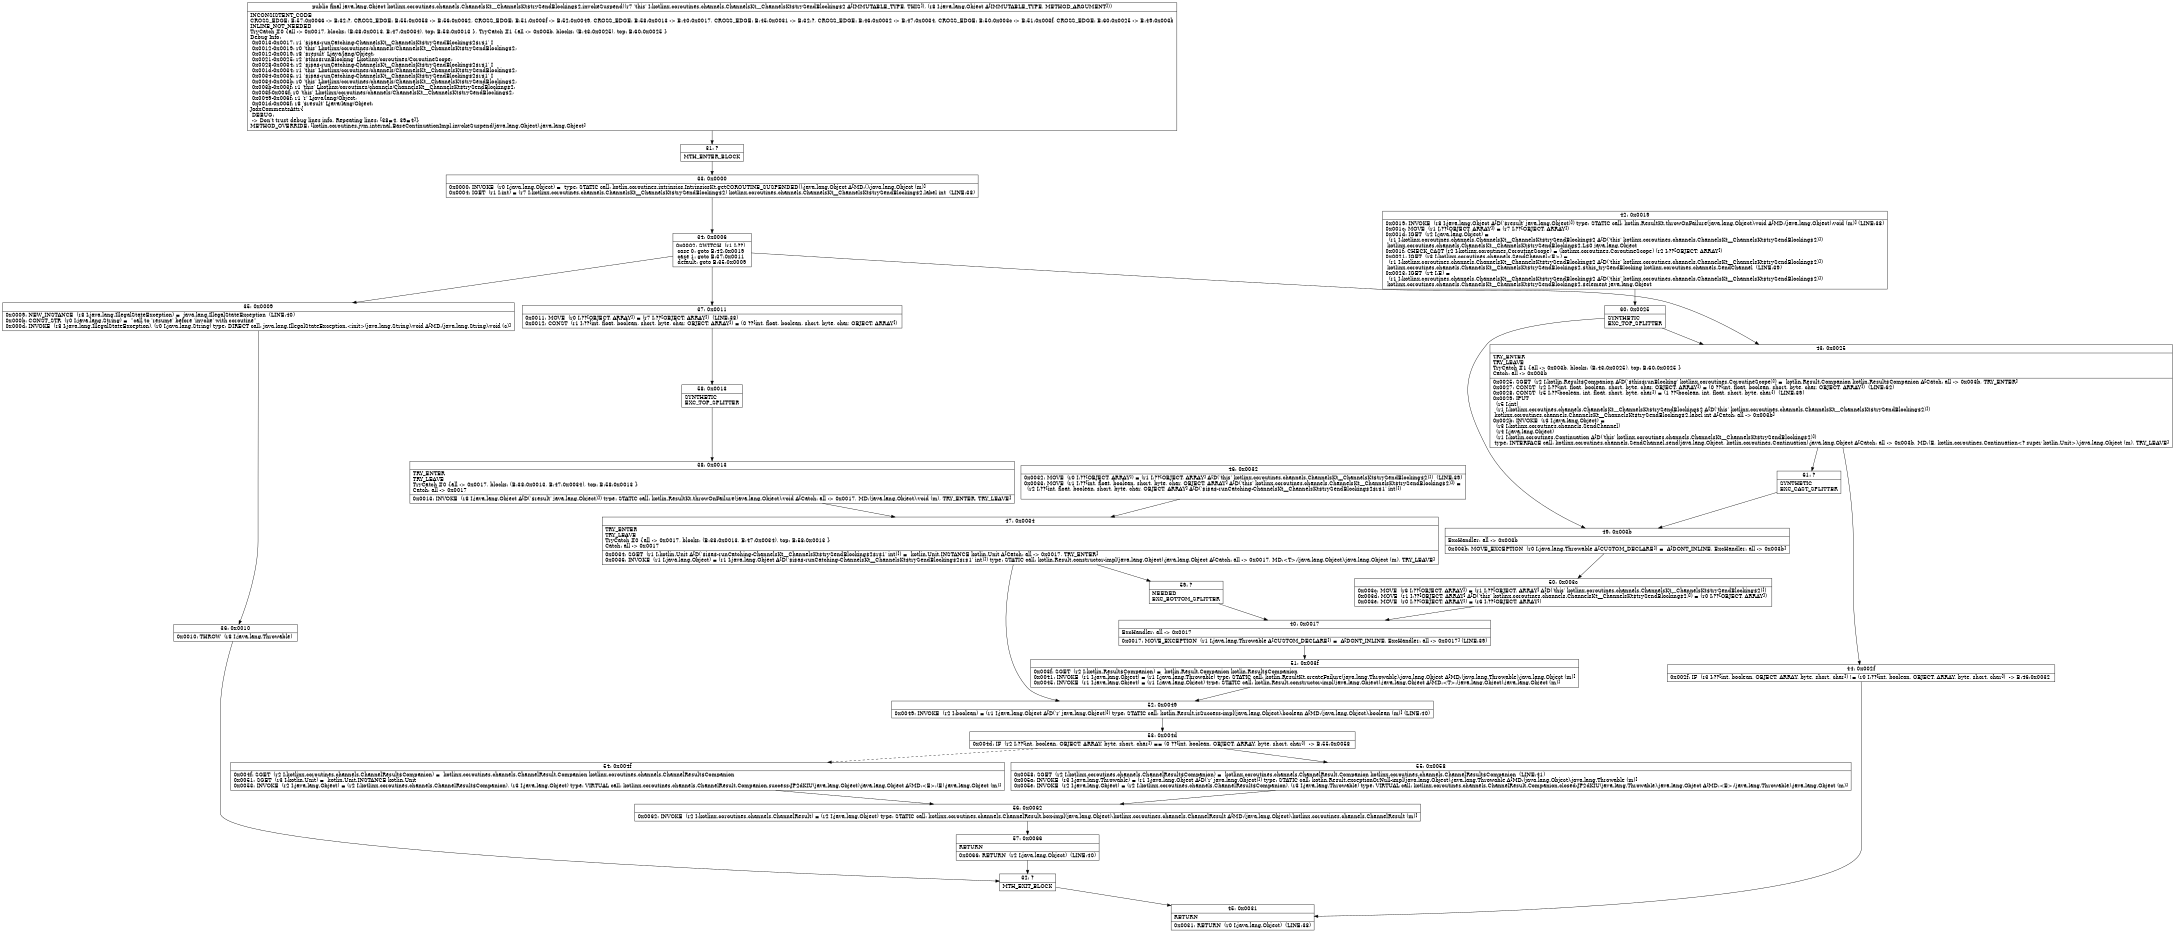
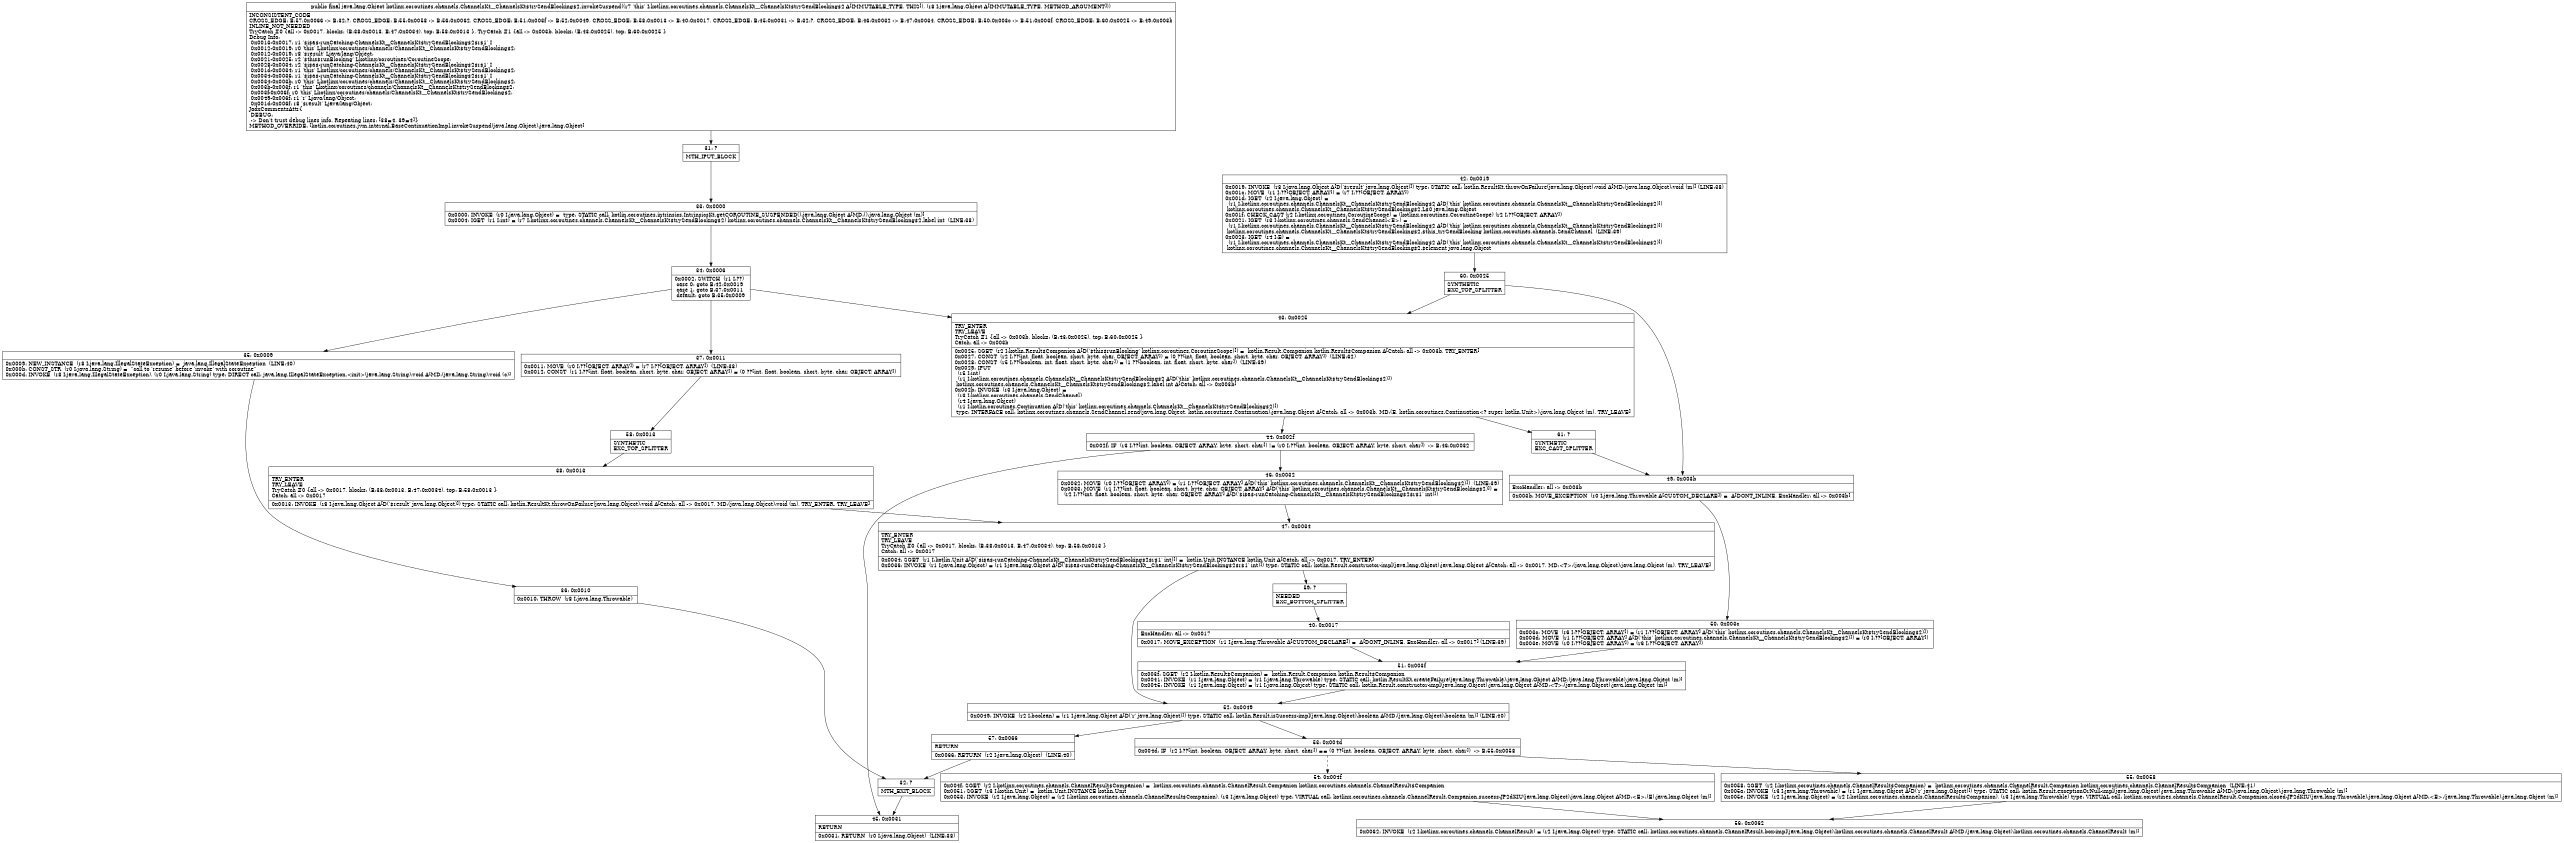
node "31: ?": text "MTH_ENTER_BLOCK" -> "MTH_IPUT_BLOCK"
edge "44: 0x002f" -> "46: 0x0032": added
edge "50: 0x003c" -> "40: 0x0017": now "50: 0x003c" -> "51: 0x003f"
edge "56: 0x0062" -> "57: 0x0066": now "52: 0x0049" -> "57: 0x0066"
